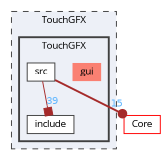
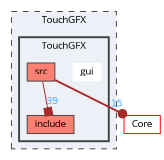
node "src": fillcolor white -> salmon
node "gui": fillcolor salmon -> white
node "include": fillcolor white -> salmon
